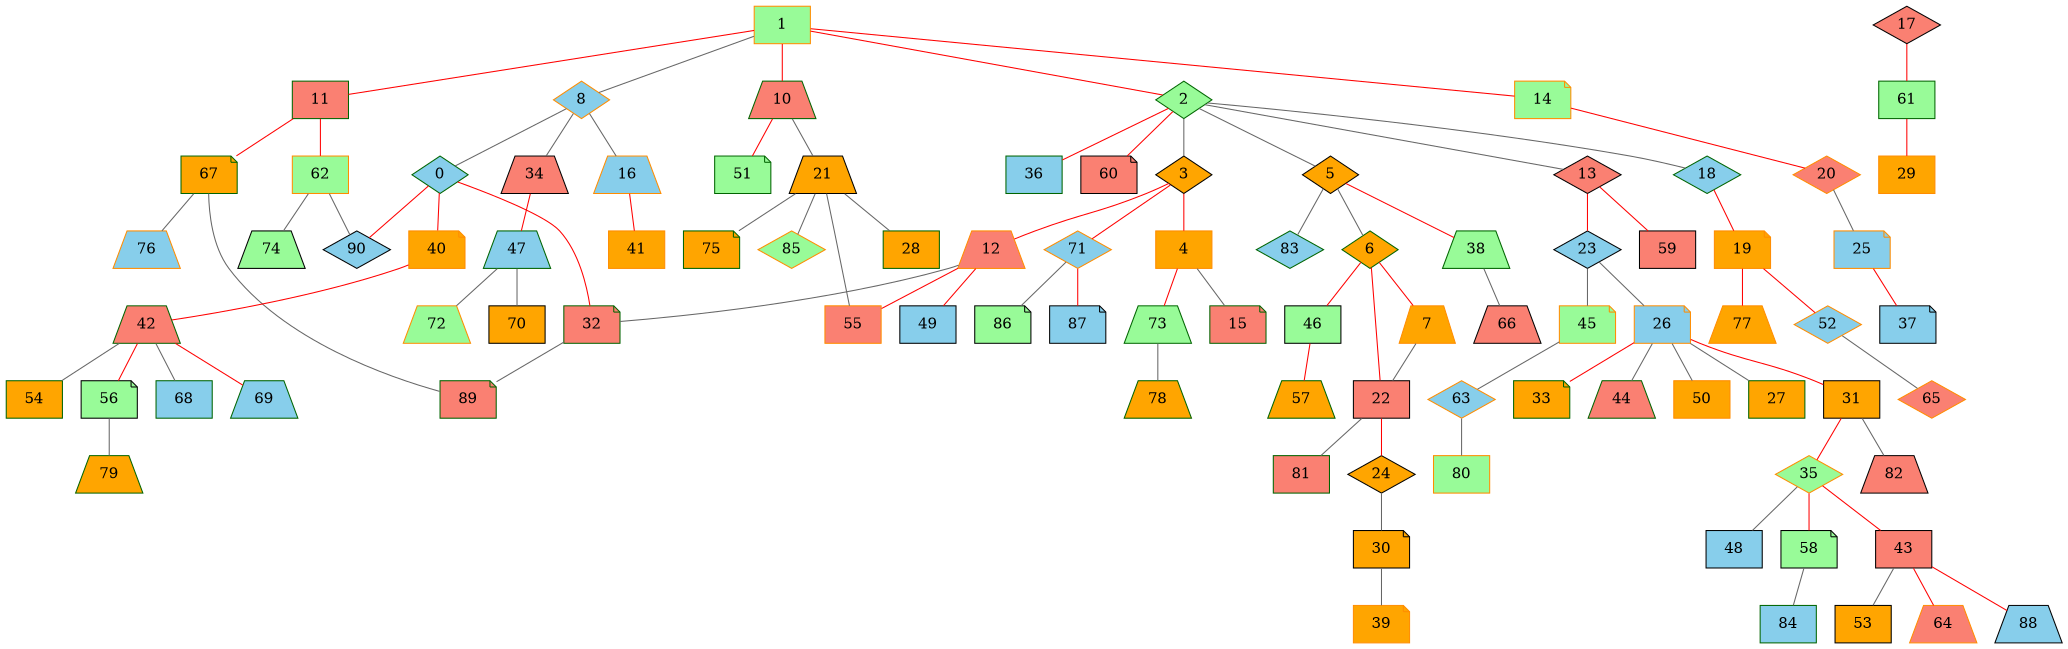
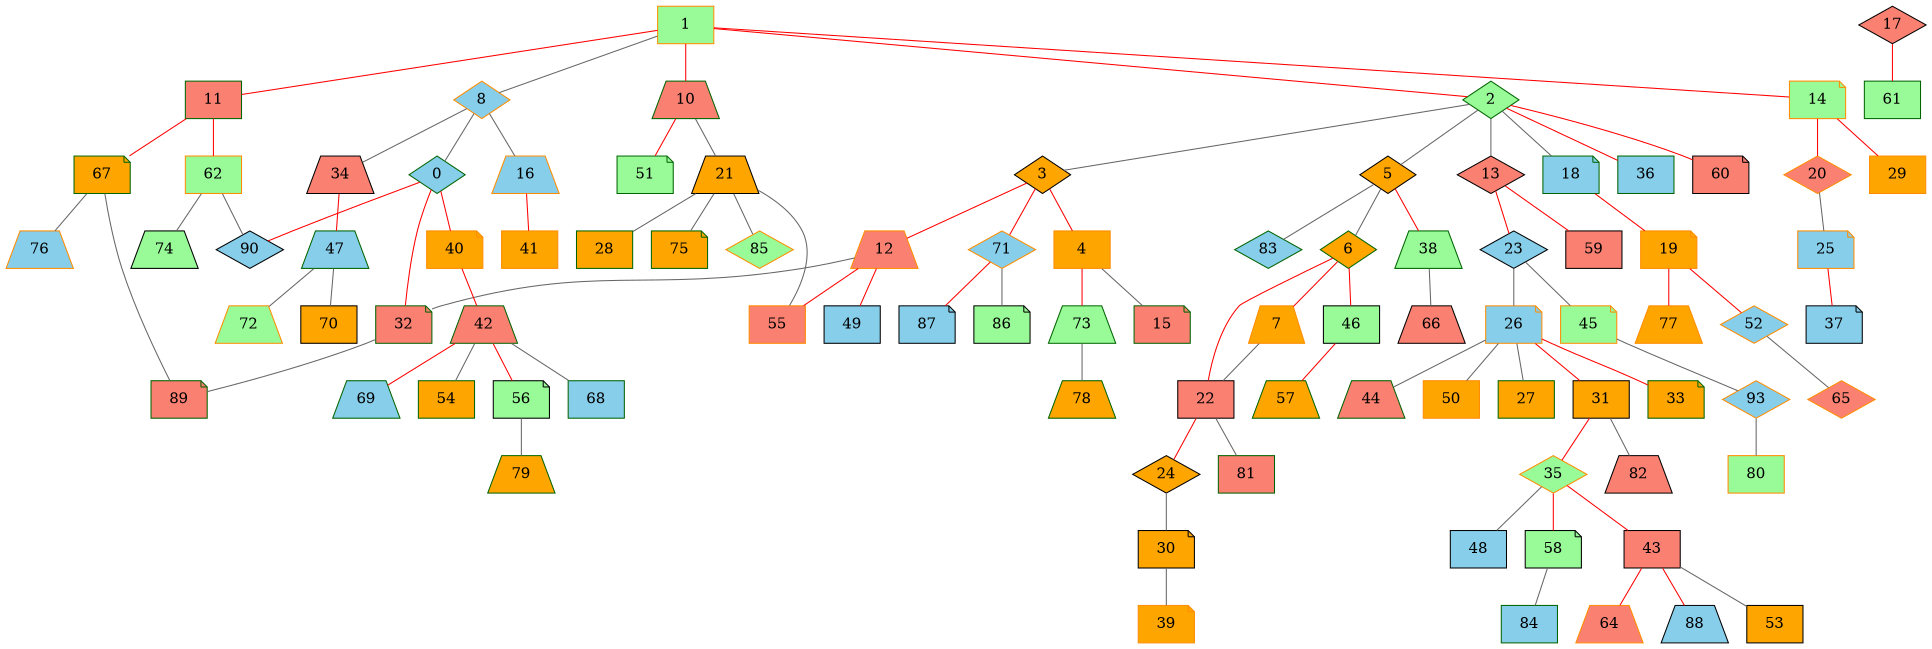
edge "61" -- "29": now "14" -- "29"
node "18": shape diamond -> note
node "63": label "63" -> "93"
